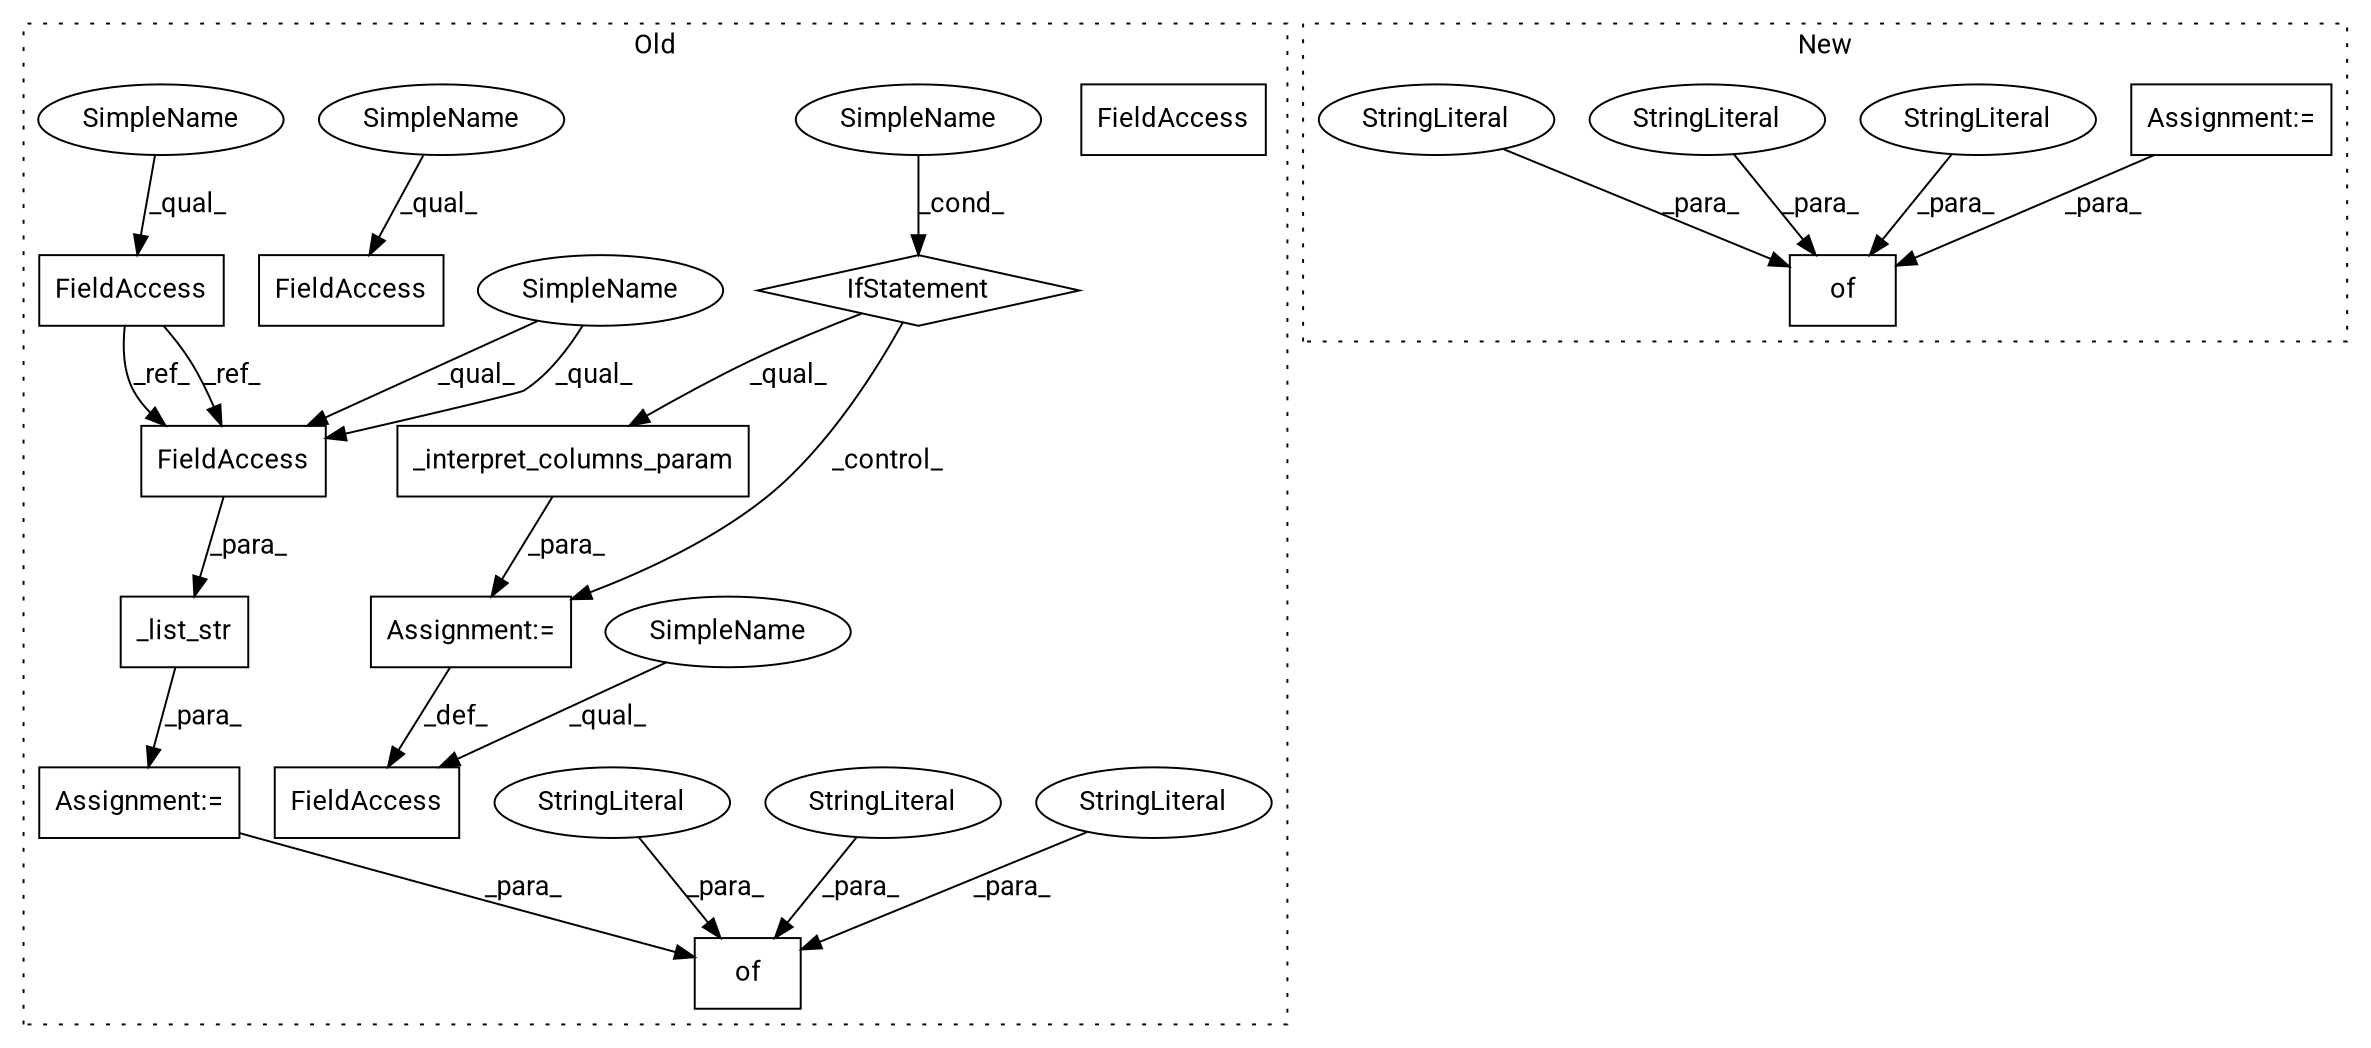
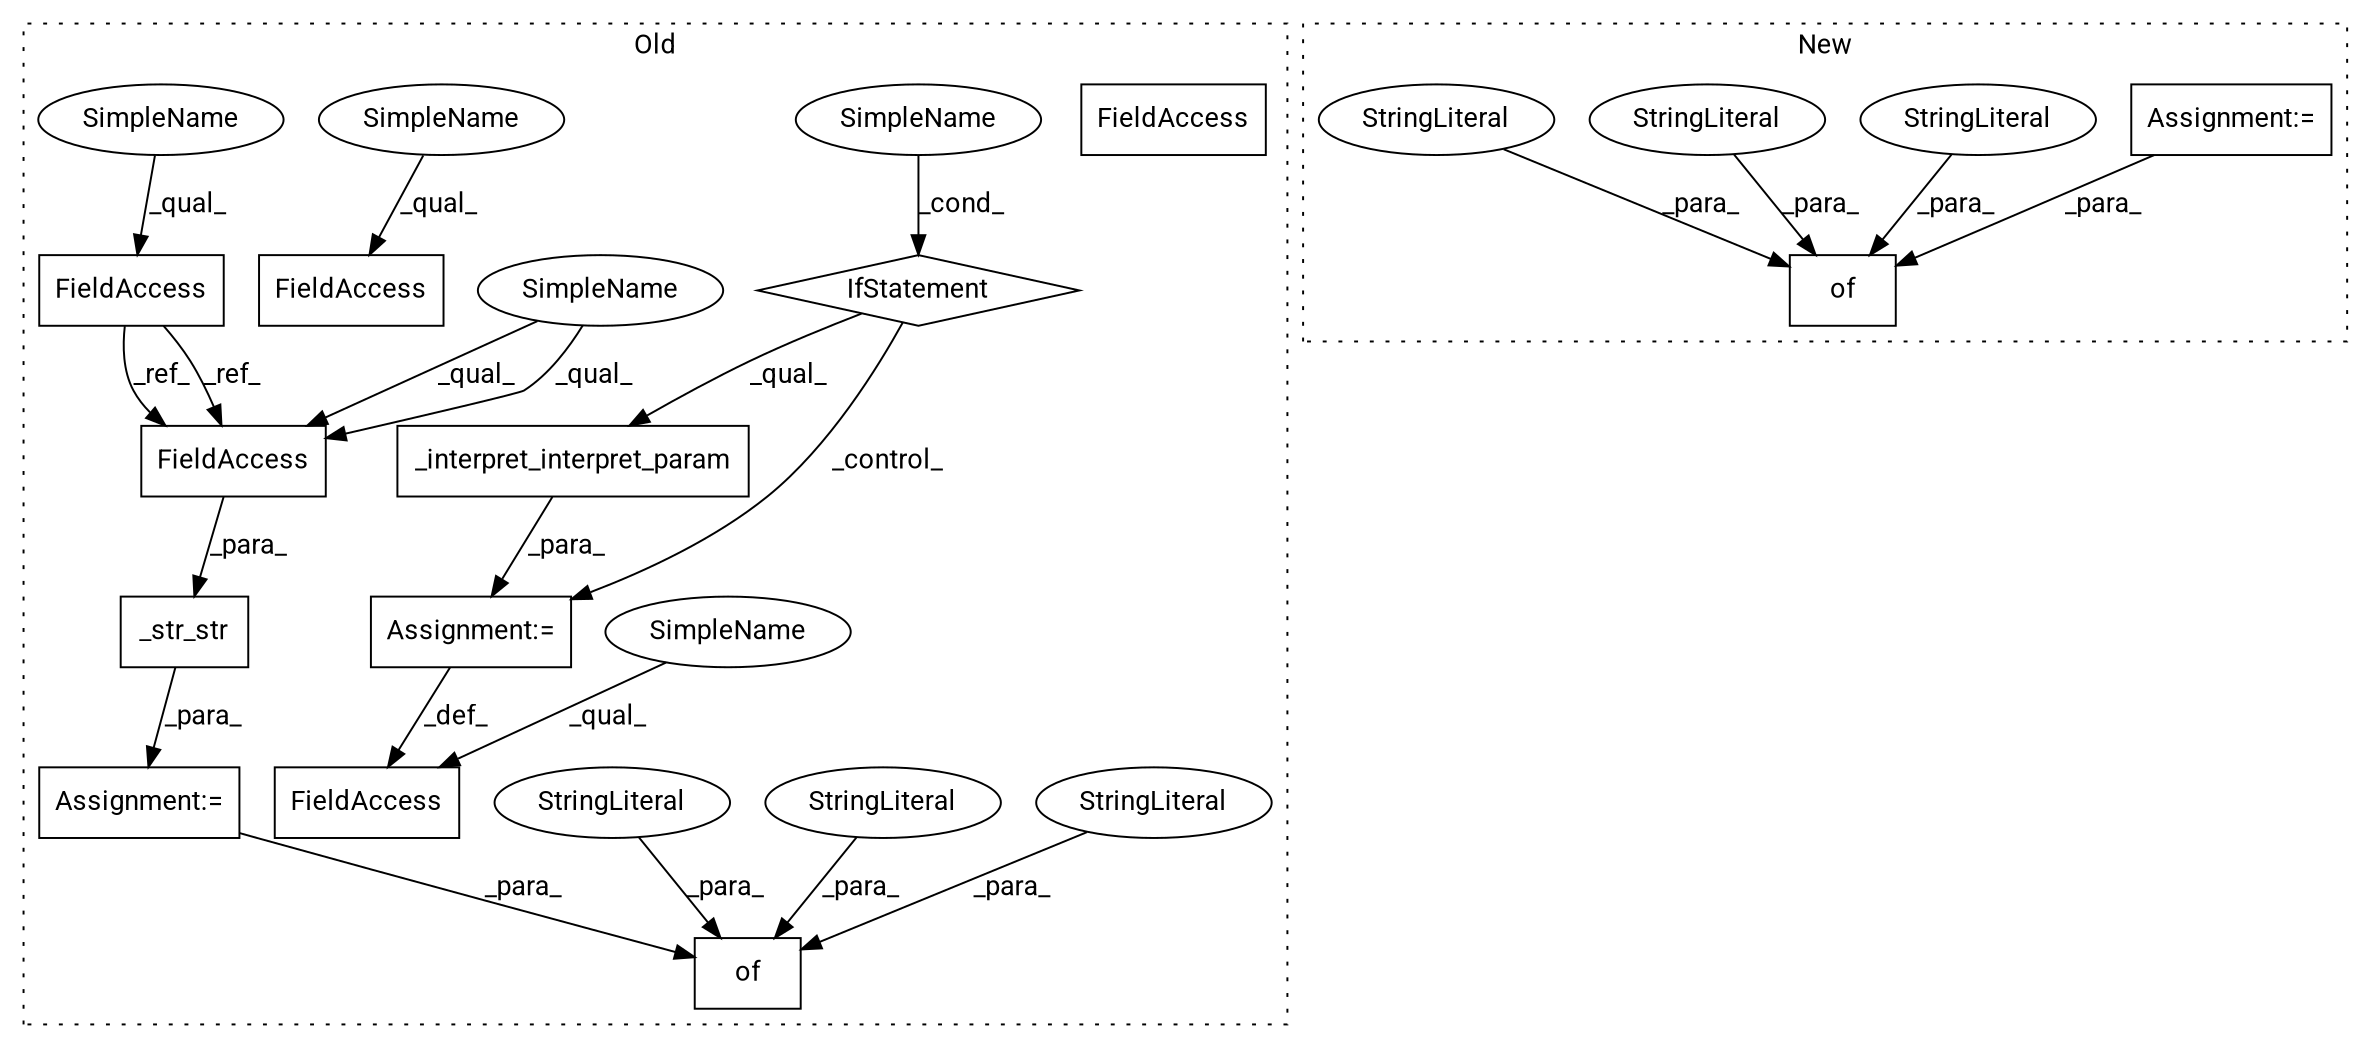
node "_interpret_columns_param": label "_interpret_columns_param" -> "_interpret_interpret_param"
node "_list_str": label "_list_str" -> "_str_str"
